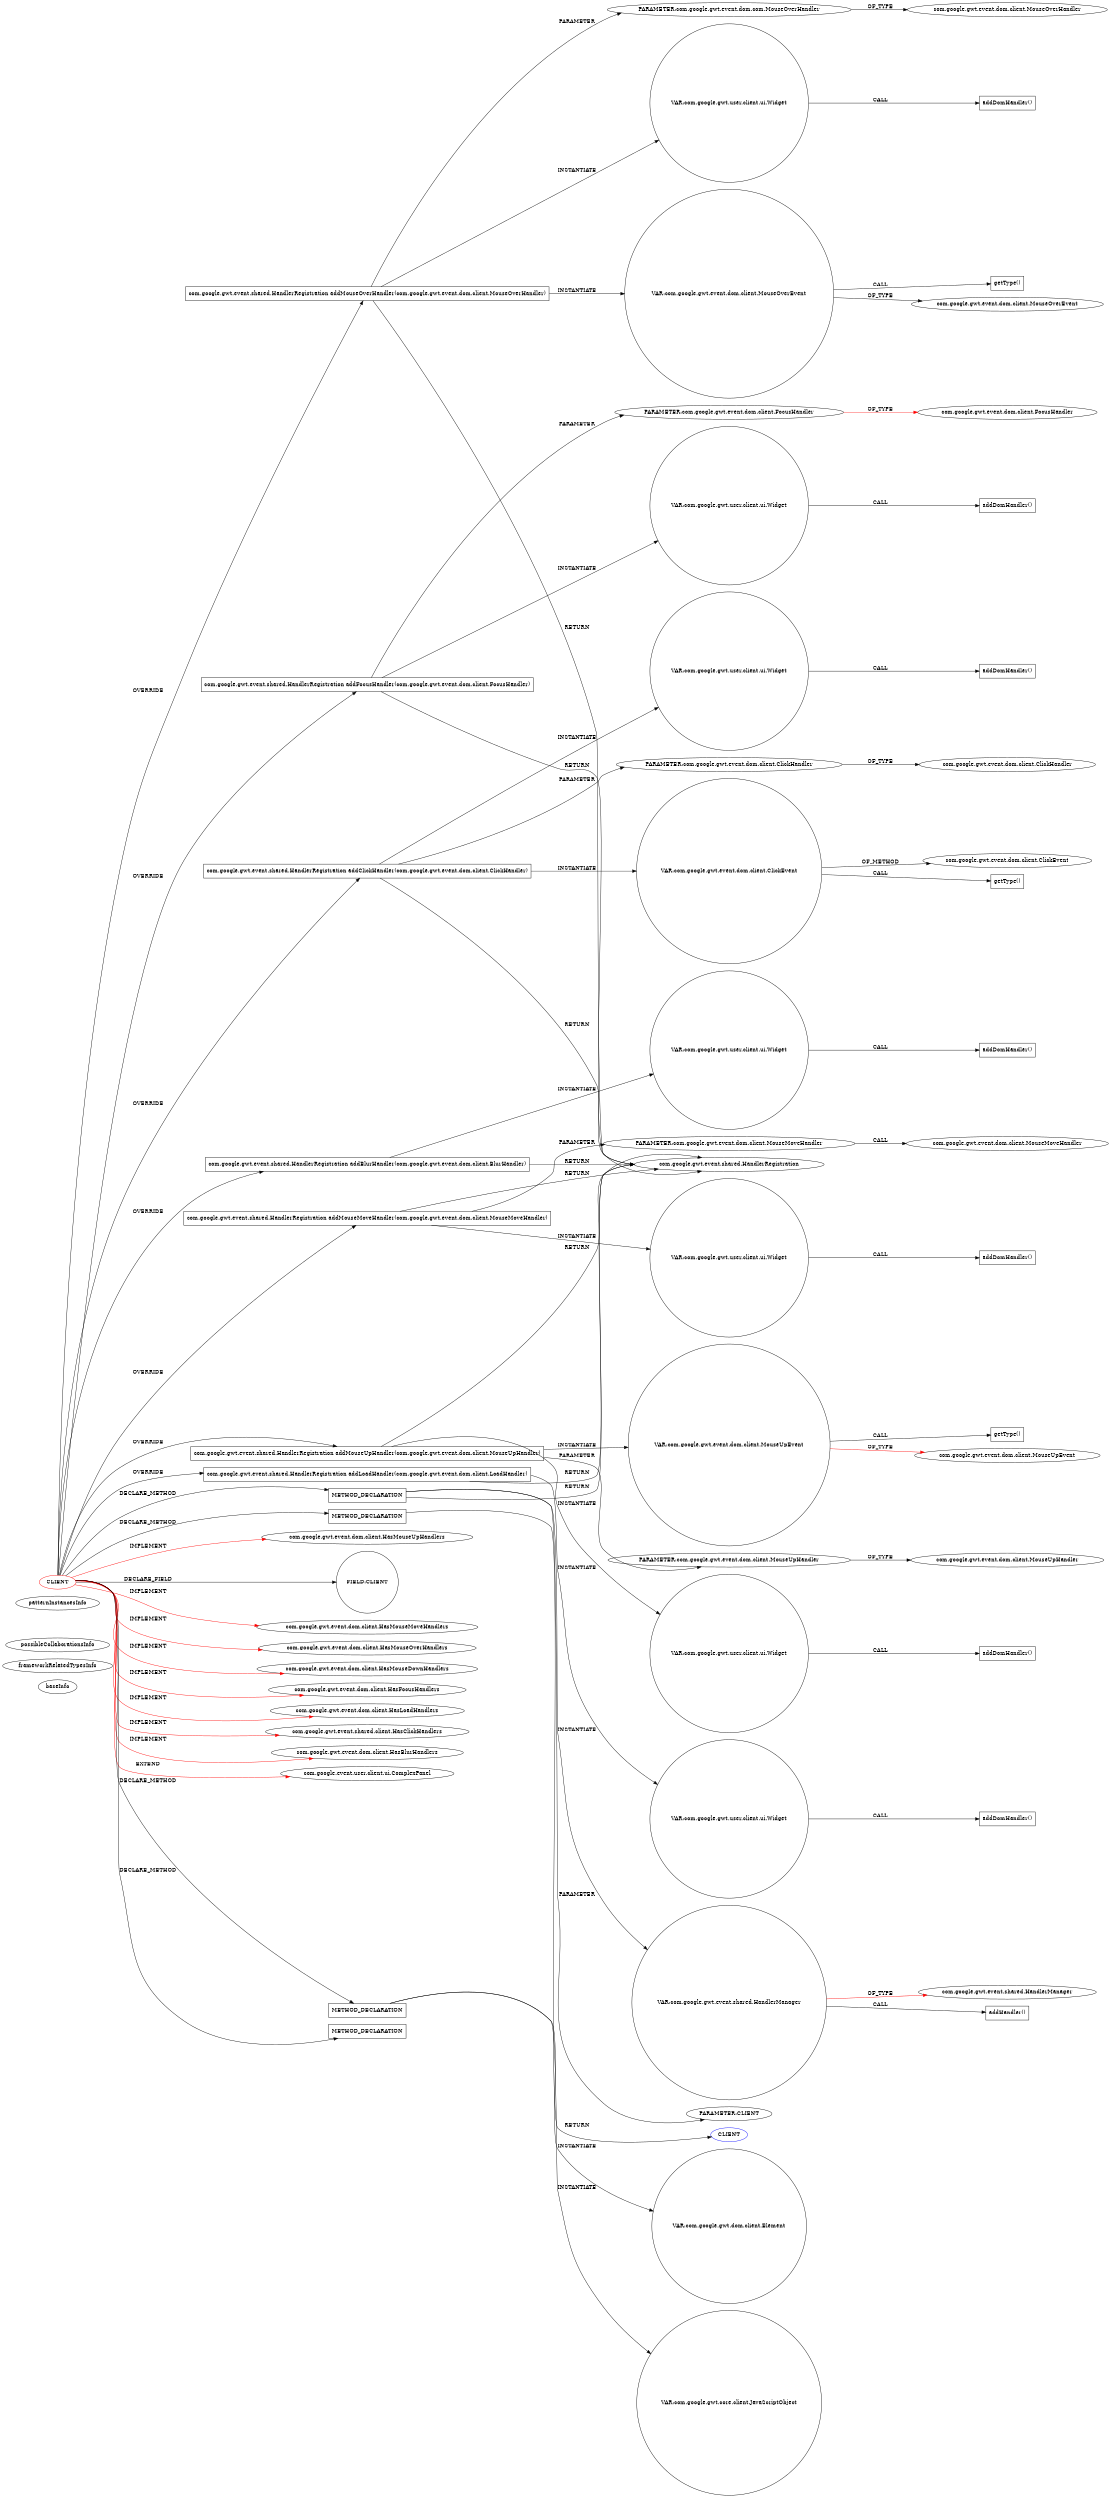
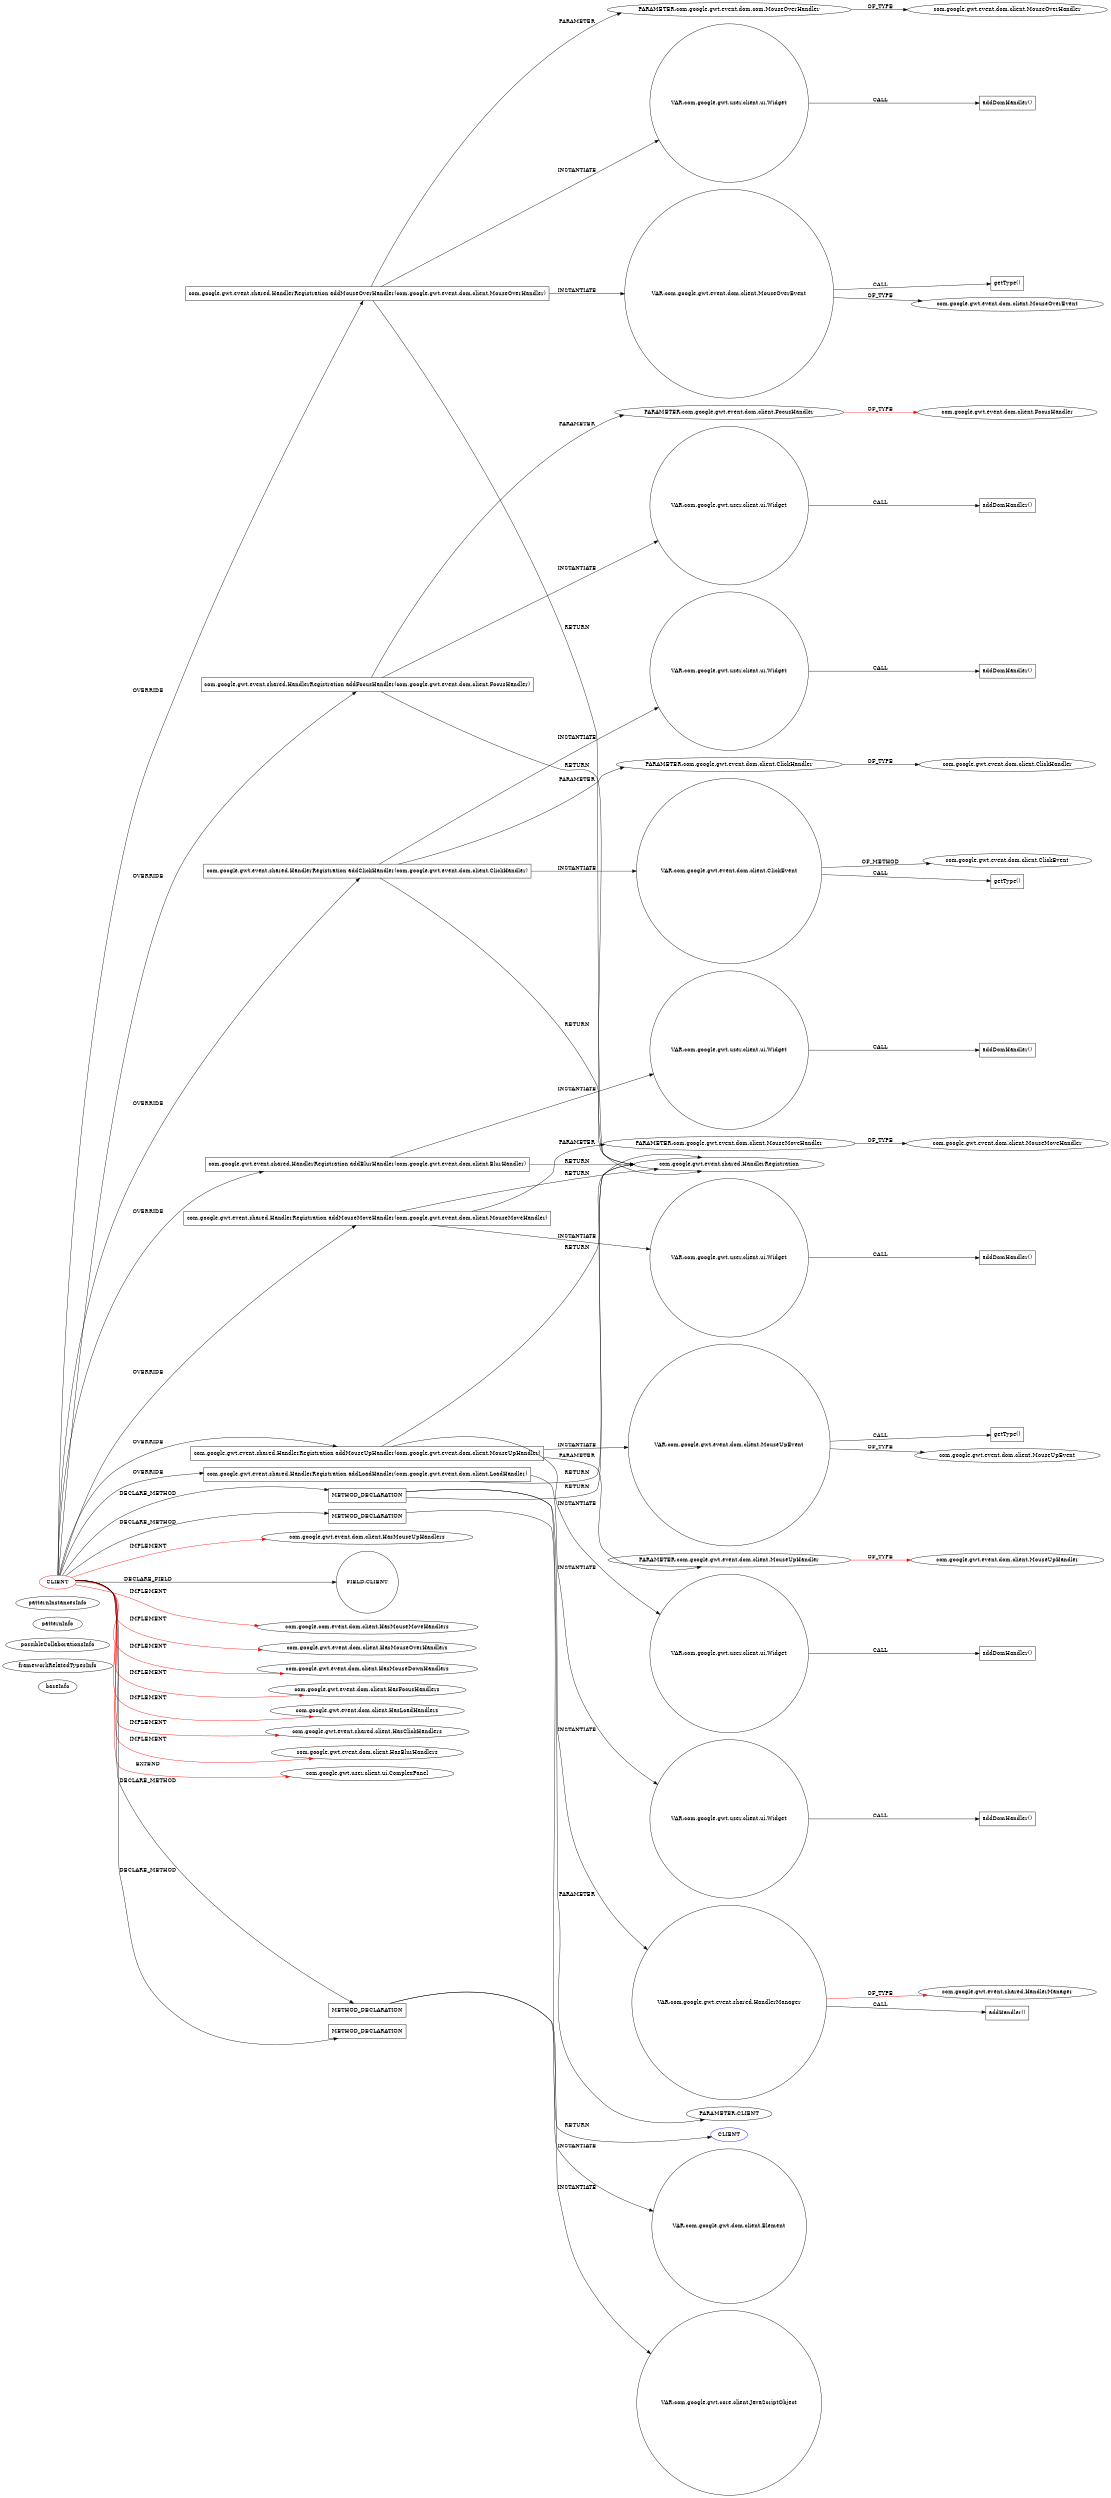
edge "PARAMETER:com.google.gwt.event.dom.client.MouseMoveHandler" -> "com.google.gwt.event.dom.client.MouseMoveHandler": label "CALL" -> "OF_TYPE"
edge "VAR:com.google.gwt.event.dom.client.MouseUpEvent" -> "com.google.gwt.event.dom.client.MouseUpEvent": color red -> black
edge "PARAMETER:com.google.gwt.event.dom.client.MouseUpHandler" -> "com.google.gwt.event.dom.client.MouseUpHandler": color black -> red
node "patternInfo": added
node "com.google.gwt.event.dom.client.HasMouseMoveHandlers": label "com.google.gwt.event.dom.client.HasMouseMoveHandlers" -> "com.google.com.event.dom.client.HasMouseMoveHandlers"
node "com.google.event.user.client.ui.ComplexPanel": label "com.google.event.user.client.ui.ComplexPanel" -> "com.google.gwt.user.client.ui.ComplexPanel"
